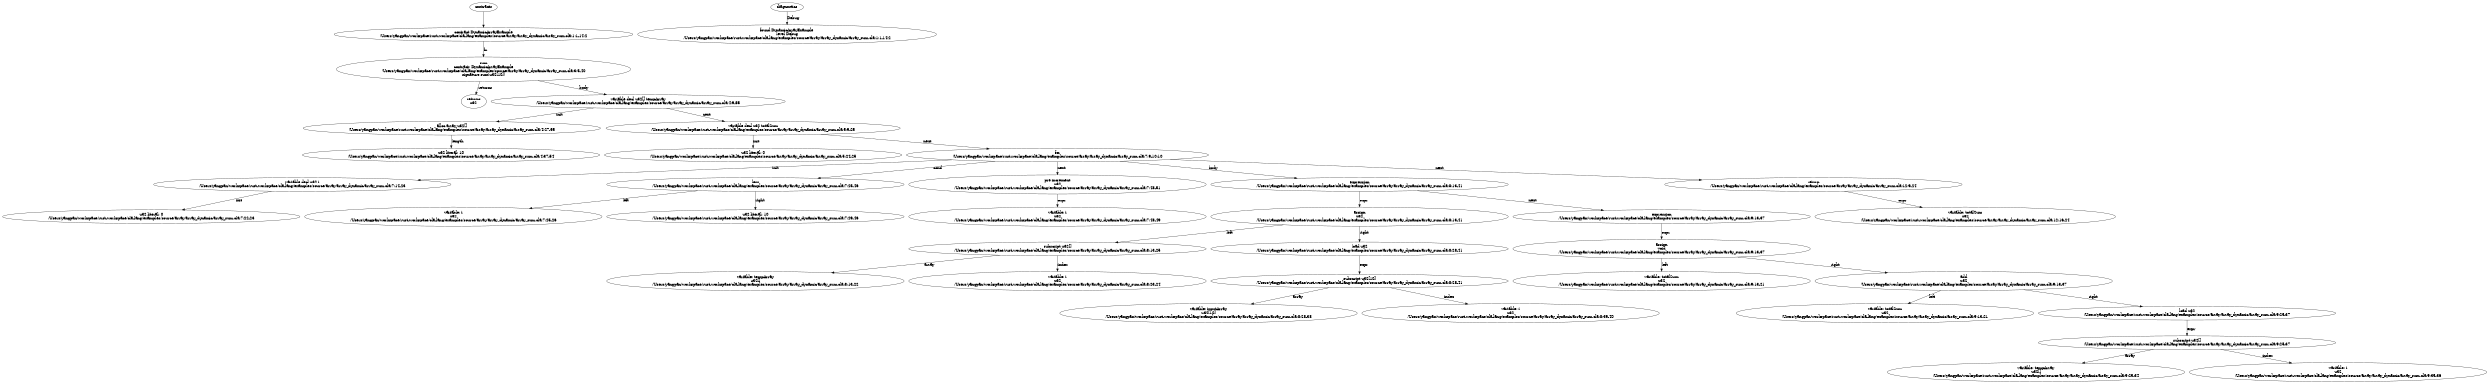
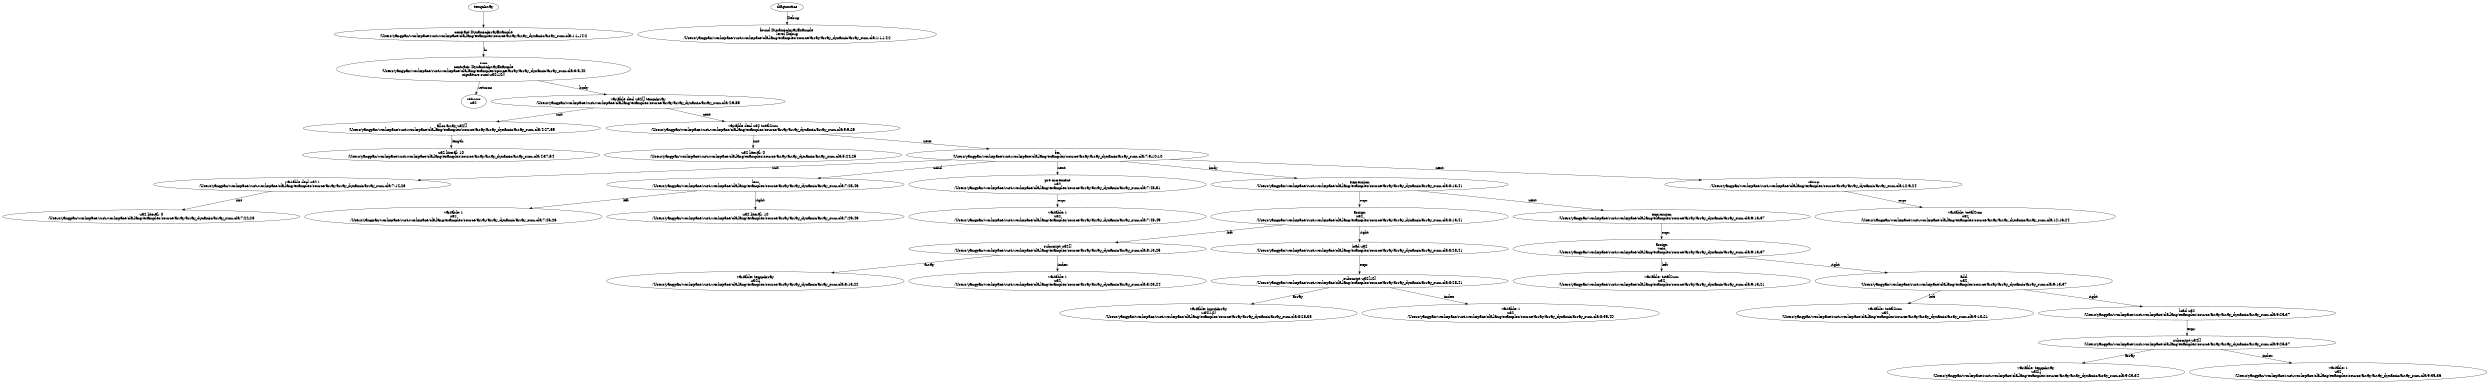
node "contracts": label "contracts" -> "tempArray"
